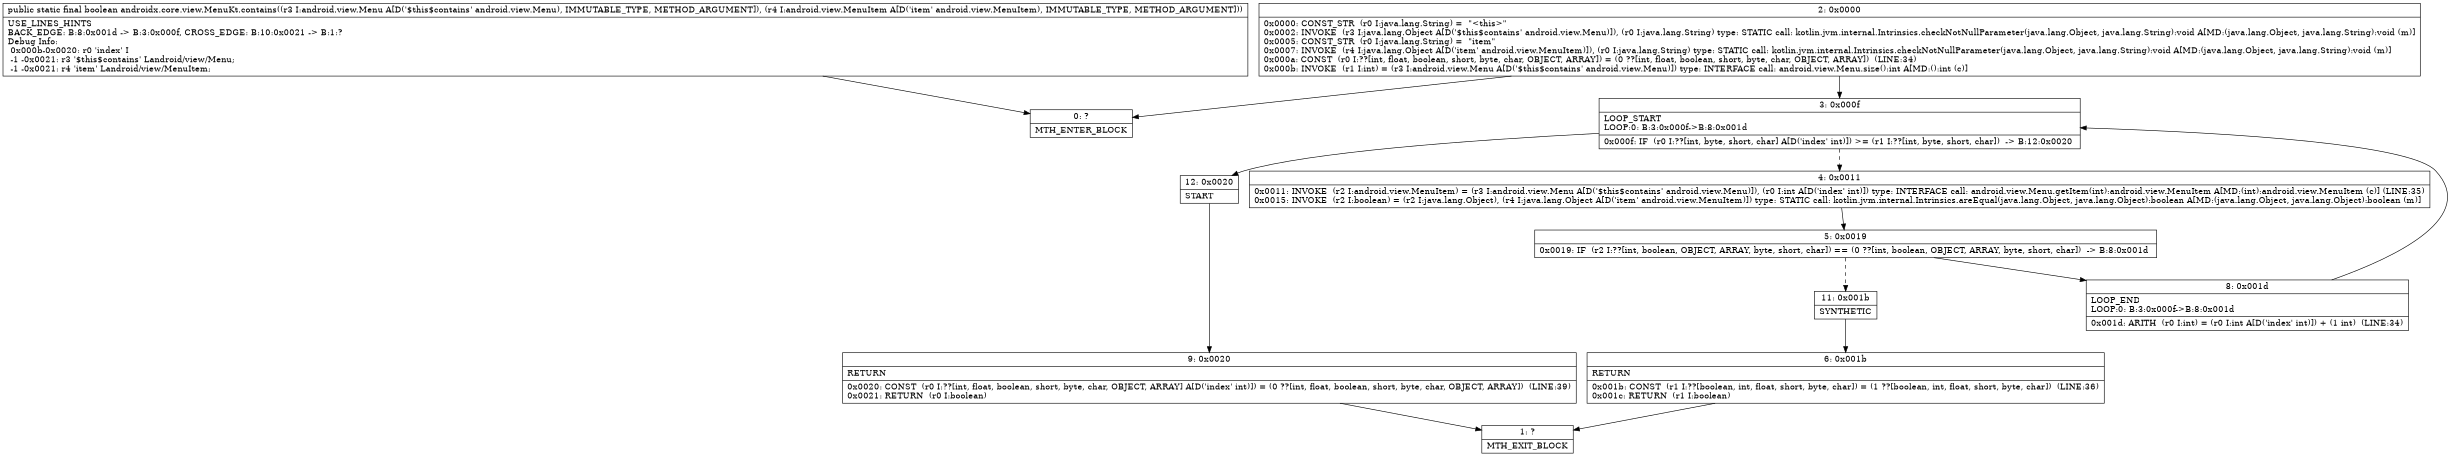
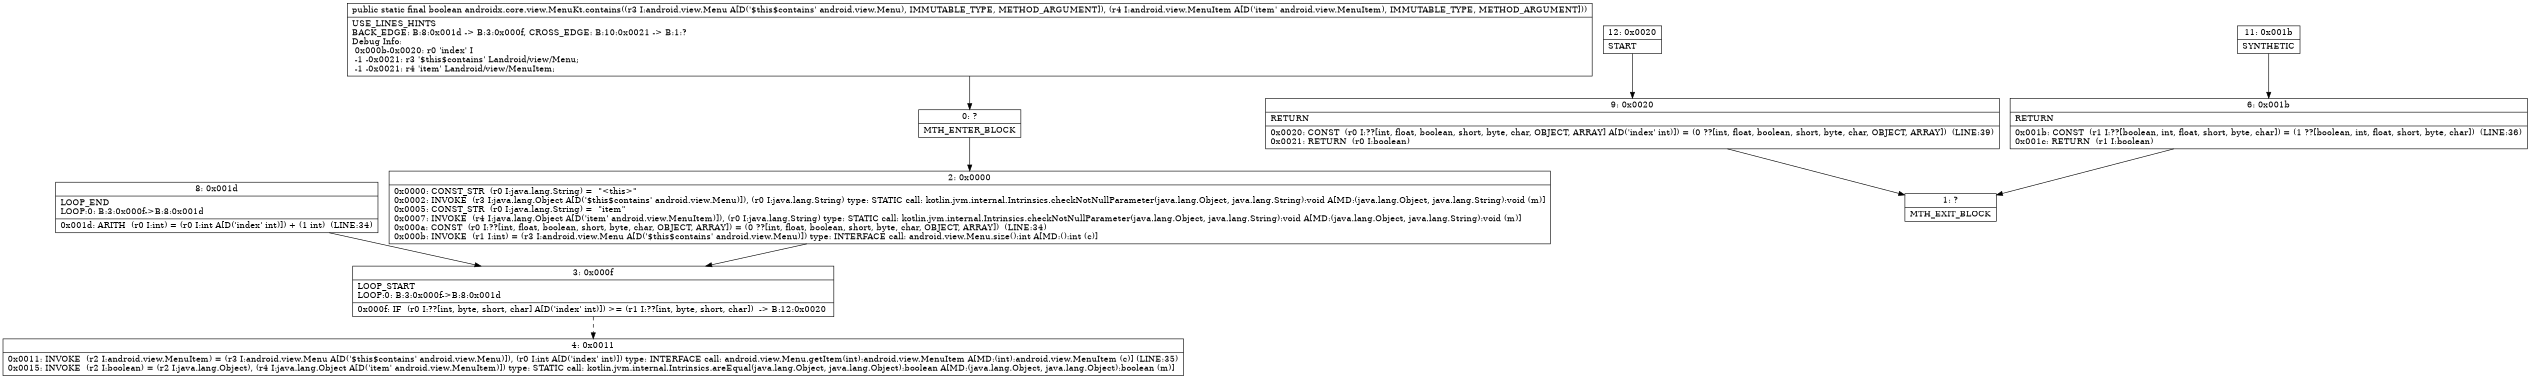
edge "2: 0x0000" -> "0: ?": reversed
edge "3: 0x000f" -> "12: 0x0020": removed
node "5: 0x0019": removed
